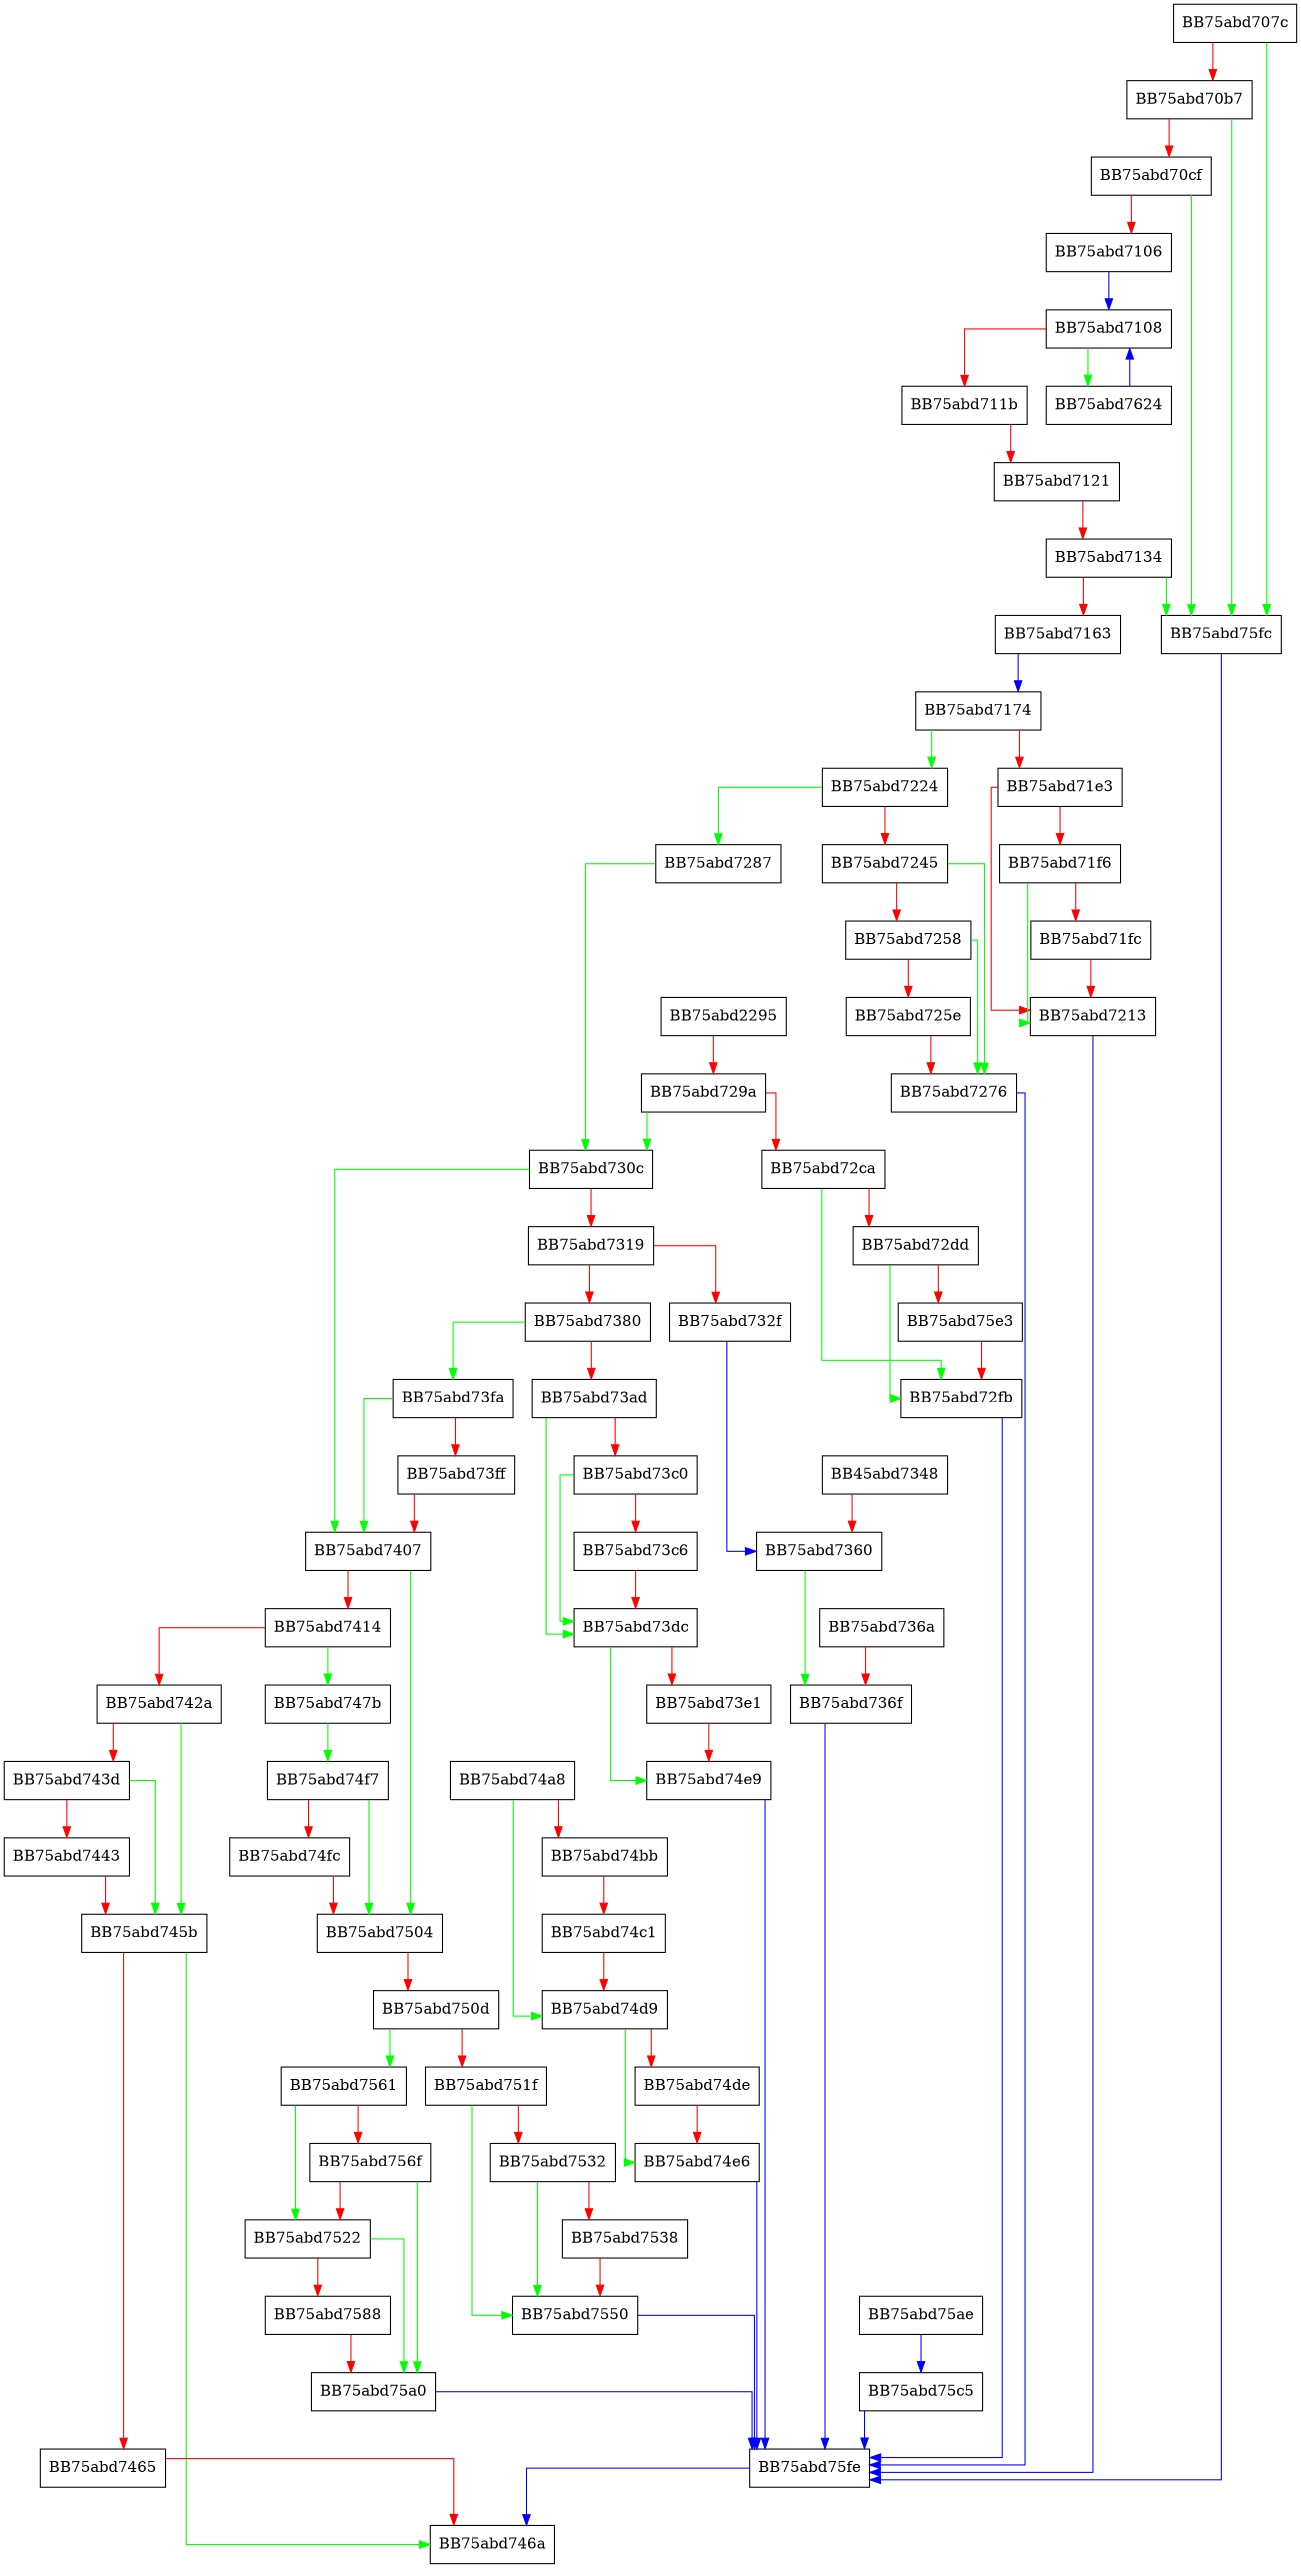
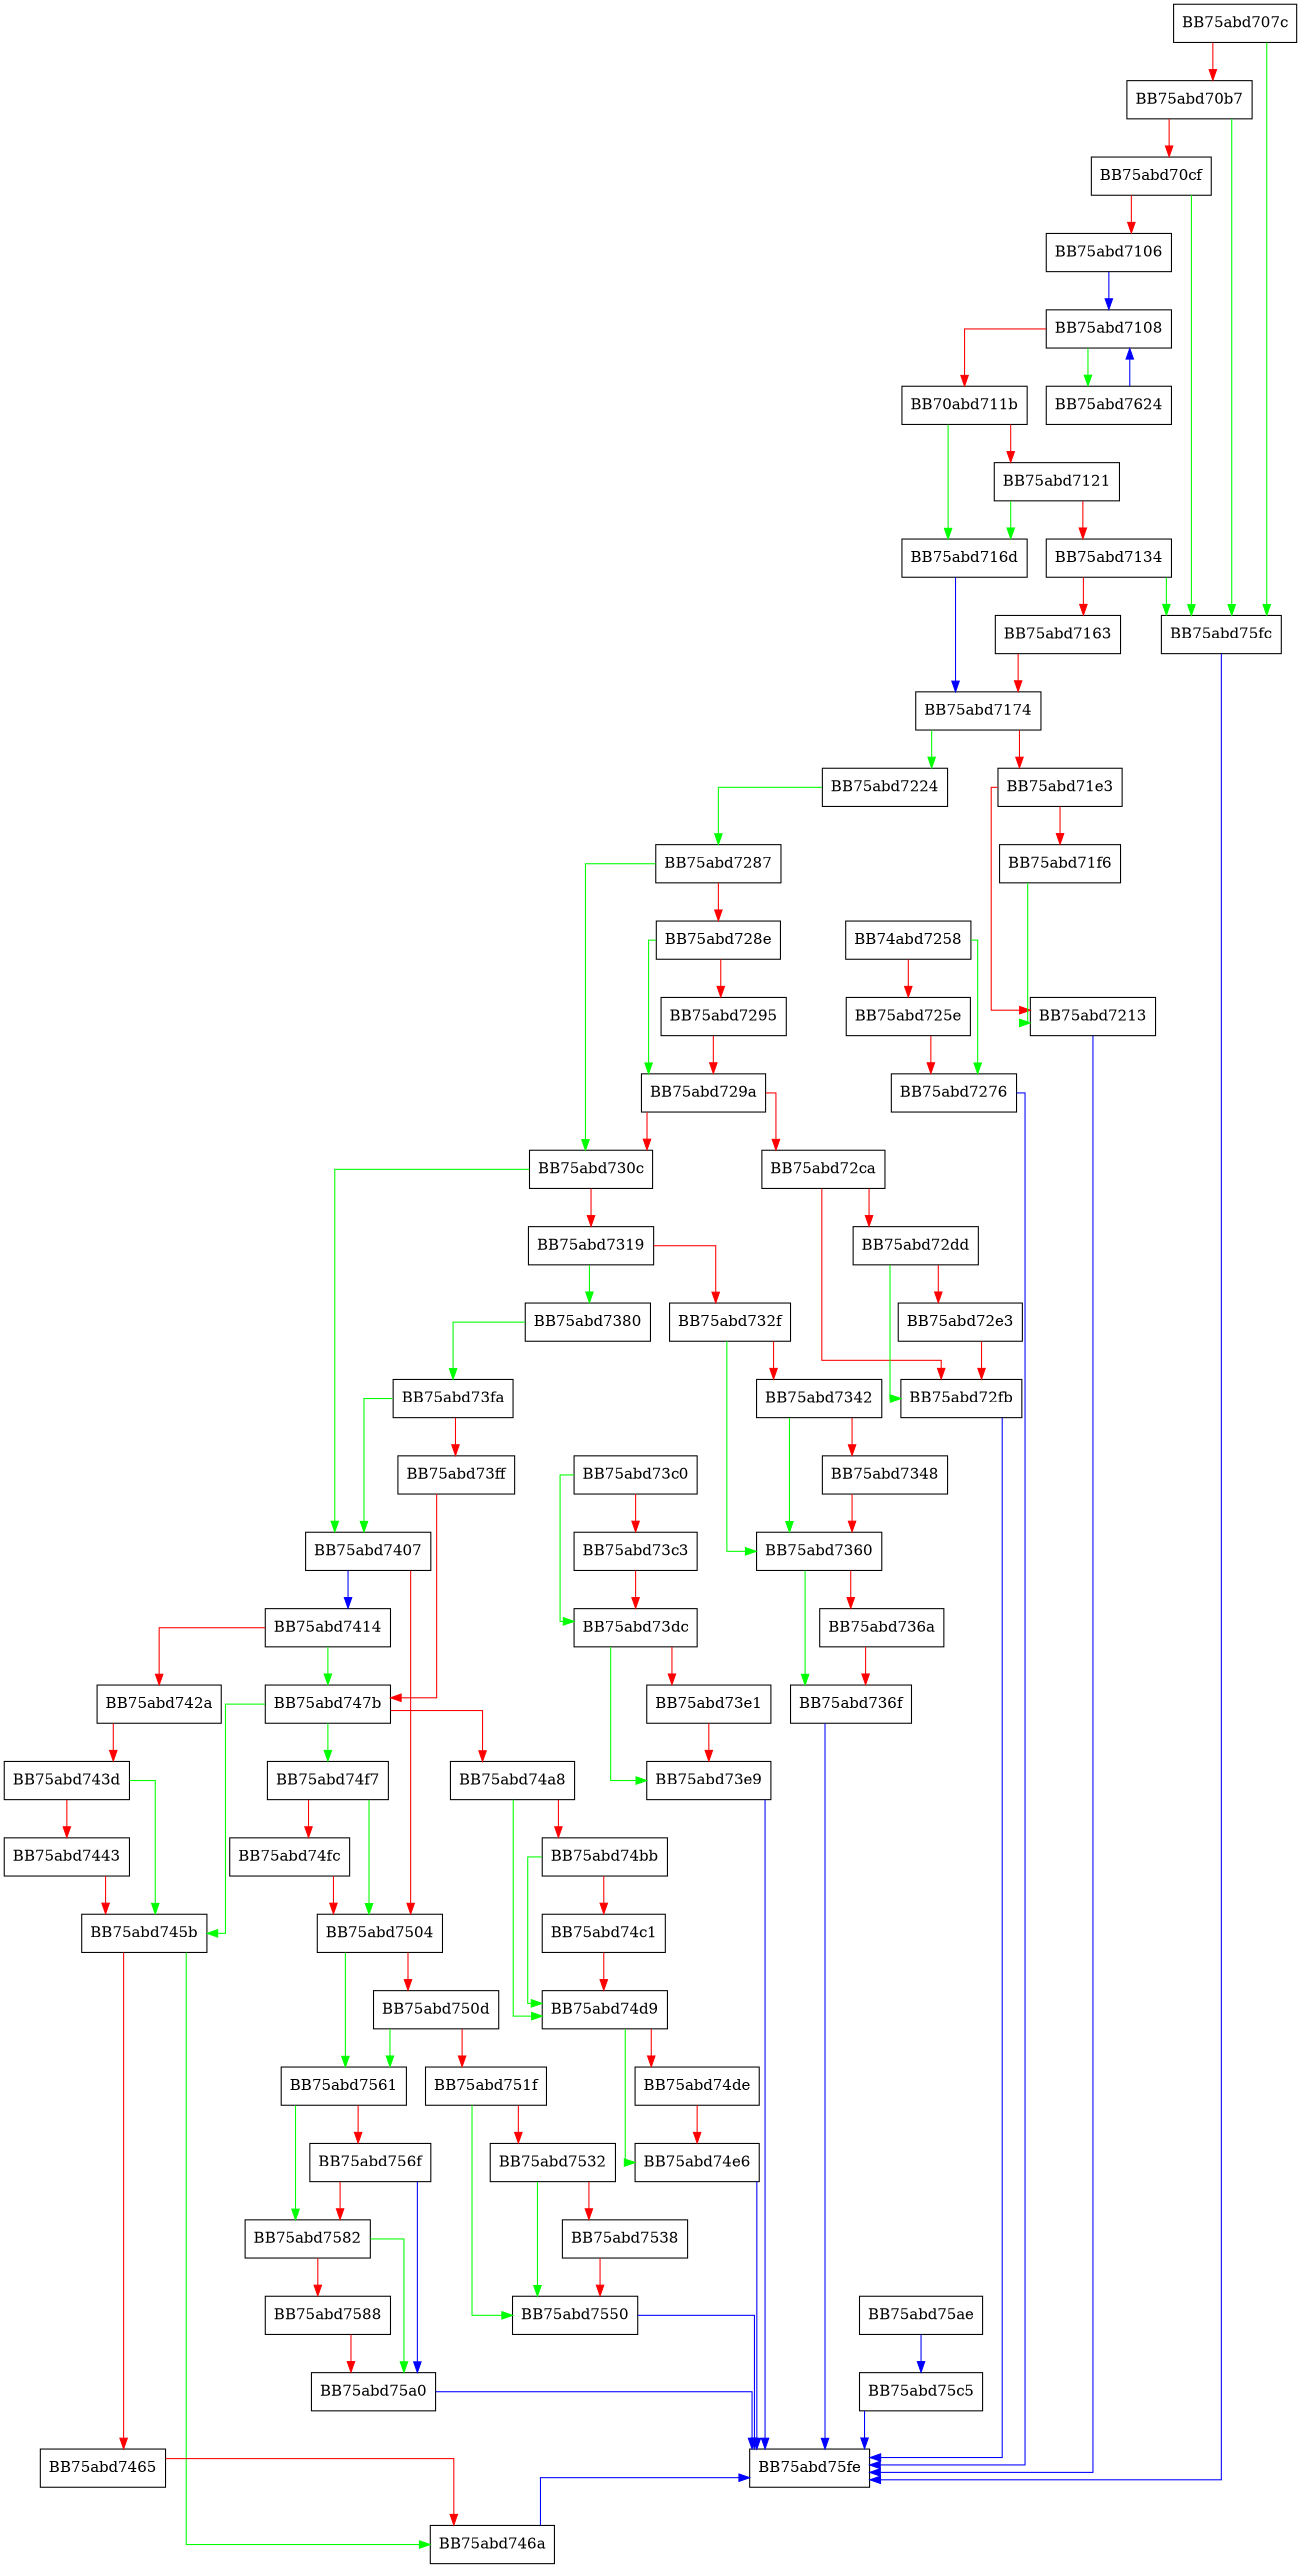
node "BB75abd711b": label "BB75abd711b" -> "BB70abd711b"
node "BB75abd716d": added
edge "BB75abd7163" -> "BB75abd7174": color blue -> red
node "BB75abd7245": removed
node "BB75abd728e": added
node "BB75abd7258": label "BB75abd7258" -> "BB74abd7258"
node "BB75abd71fc": removed
node "BB75abd2295": label "BB75abd2295" -> "BB75abd7295"
edge "BB75abd729a" -> "BB75abd730c": color green -> red
edge "BB75abd7319" -> "BB75abd7380": color red -> green
node "BB75abd75e3": label "BB75abd75e3" -> "BB75abd72e3"
edge "BB75abd72ca" -> "BB75abd72fb": color green -> red
node "BB75abd73ad": removed
node "BB75abd7342": added
edge "BB75abd732f" -> "BB75abd7360": color blue -> green
node "BB45abd7348": label "BB45abd7348" -> "BB75abd7348"
edge "BB75abd73ff" -> "BB75abd7407": now "BB75abd73ff" -> "BB75abd747b"
node "BB75abd73c6": label "BB75abd73c6" -> "BB75abd73c3"
edge "BB75abd7407" -> "BB75abd7414": color red -> blue
edge "BB75abd7360" -> "BB75abd736a": added
edge "BB75abd747b" -> "BB75abd74a8": added
edge "BB75abd7407" -> "BB75abd7504": color green -> red
node "BB75abd74e9": label "BB75abd74e9" -> "BB75abd73e9"
edge "BB75abd742a" -> "BB75abd745b": now "BB75abd747b" -> "BB75abd745b"
edge "BB75abd74bb" -> "BB75abd74d9": added
edge "BB75abd7504" -> "BB75abd7561": added
node "BB75abd7522": label "BB75abd7522" -> "BB75abd7582"
edge "BB75abd756f" -> "BB75abd75a0": color green -> blue
edge "BB75abd75fe" -> "BB75abd746a": reversed
